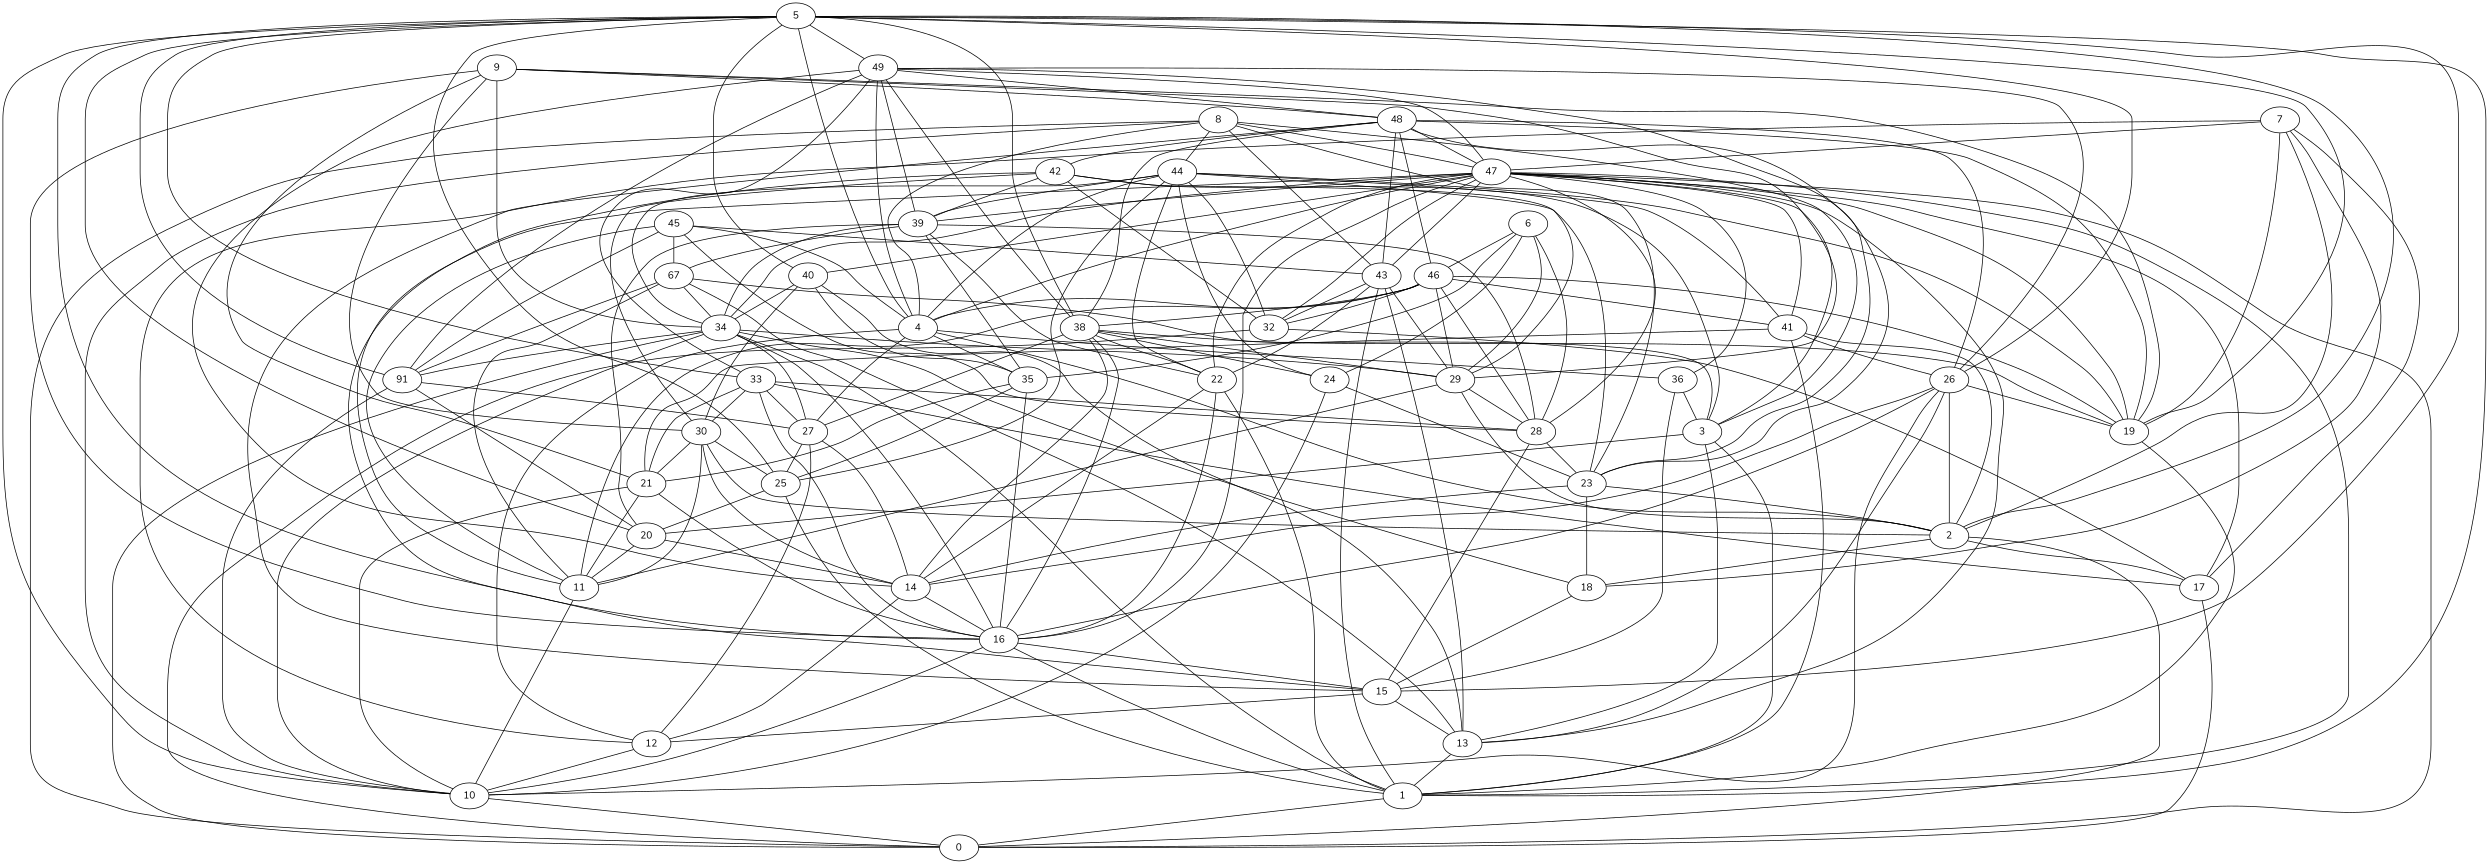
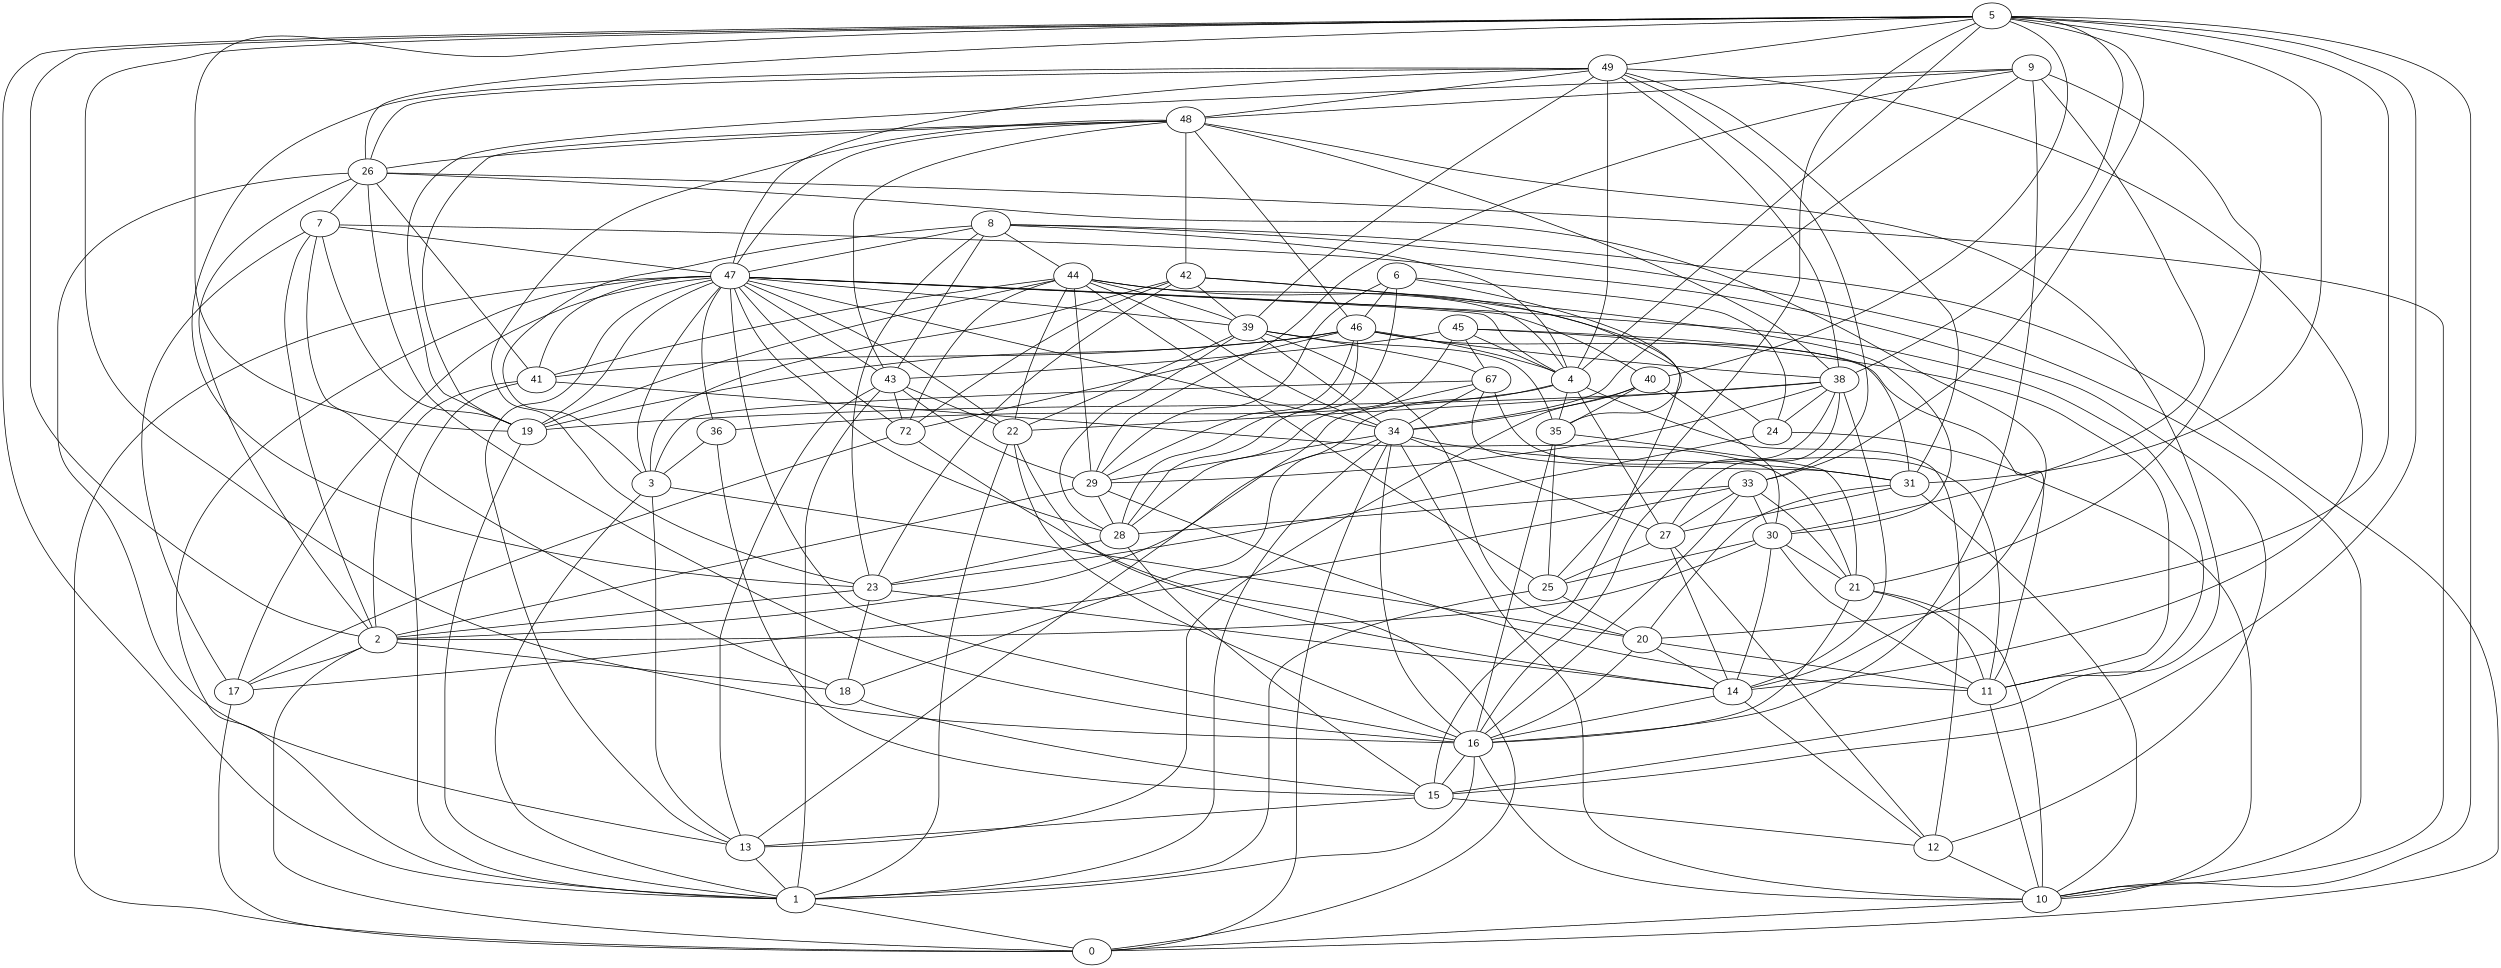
node "32": label "32" -> "72"
node "91": label "91" -> "31"
edge "26" -- "19": now "26" -- "7"
edge "20" -- "16": added
